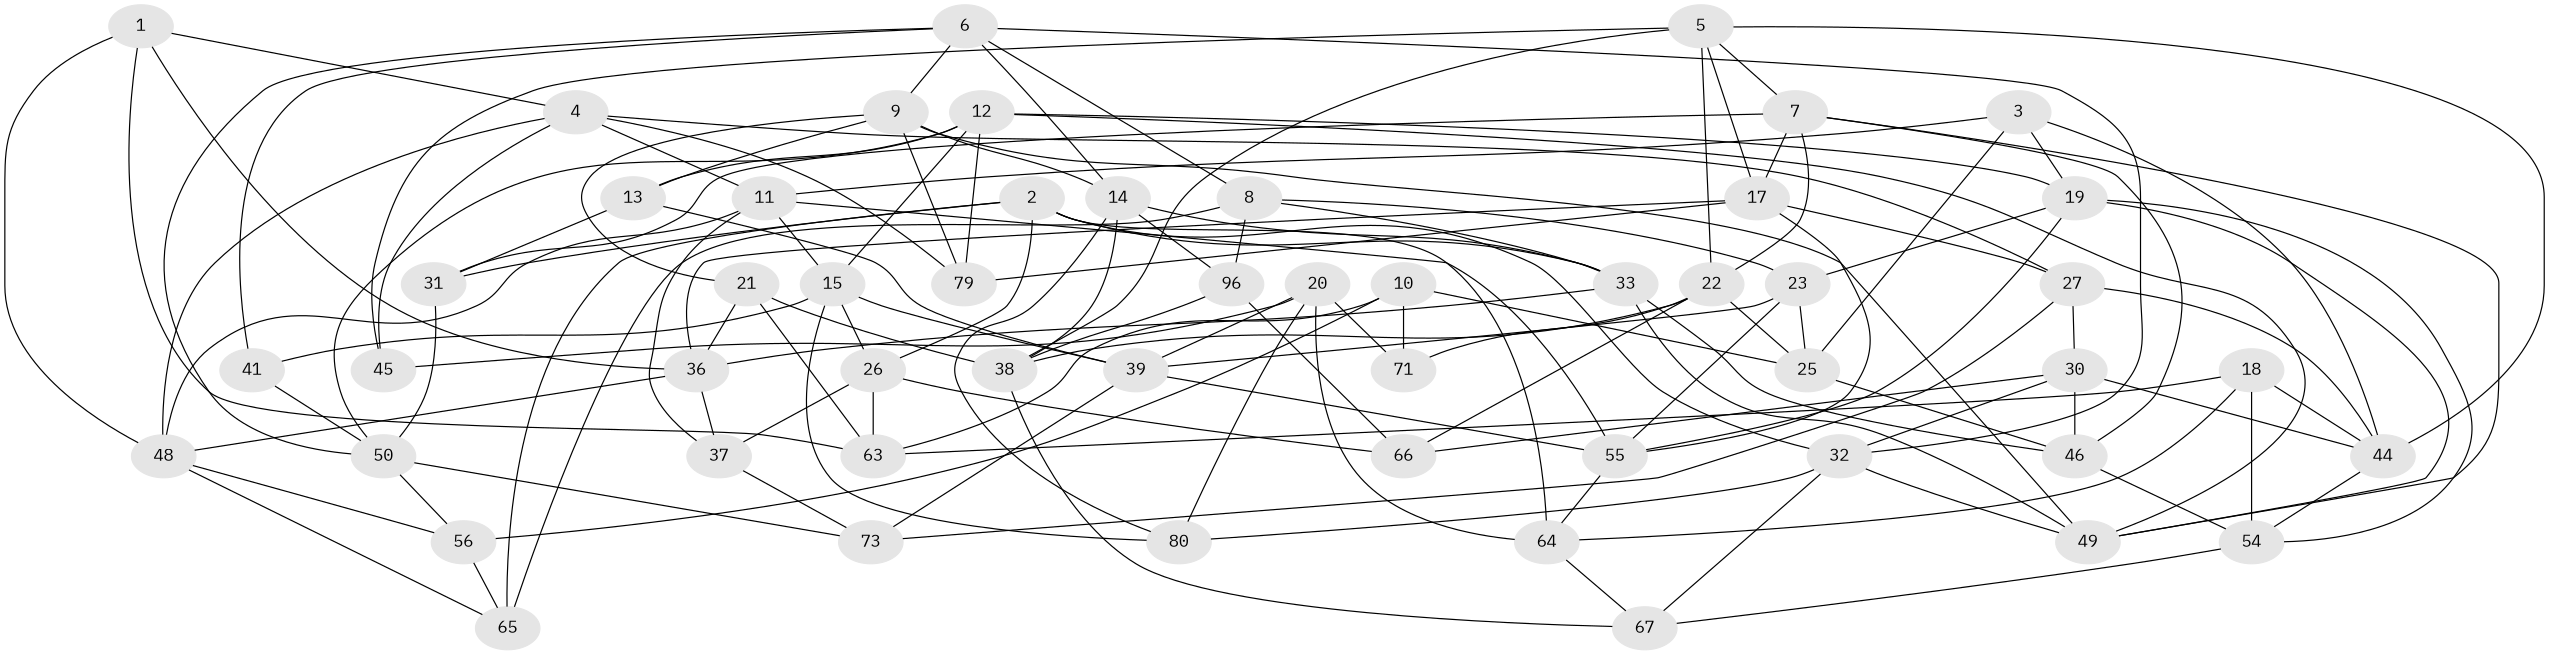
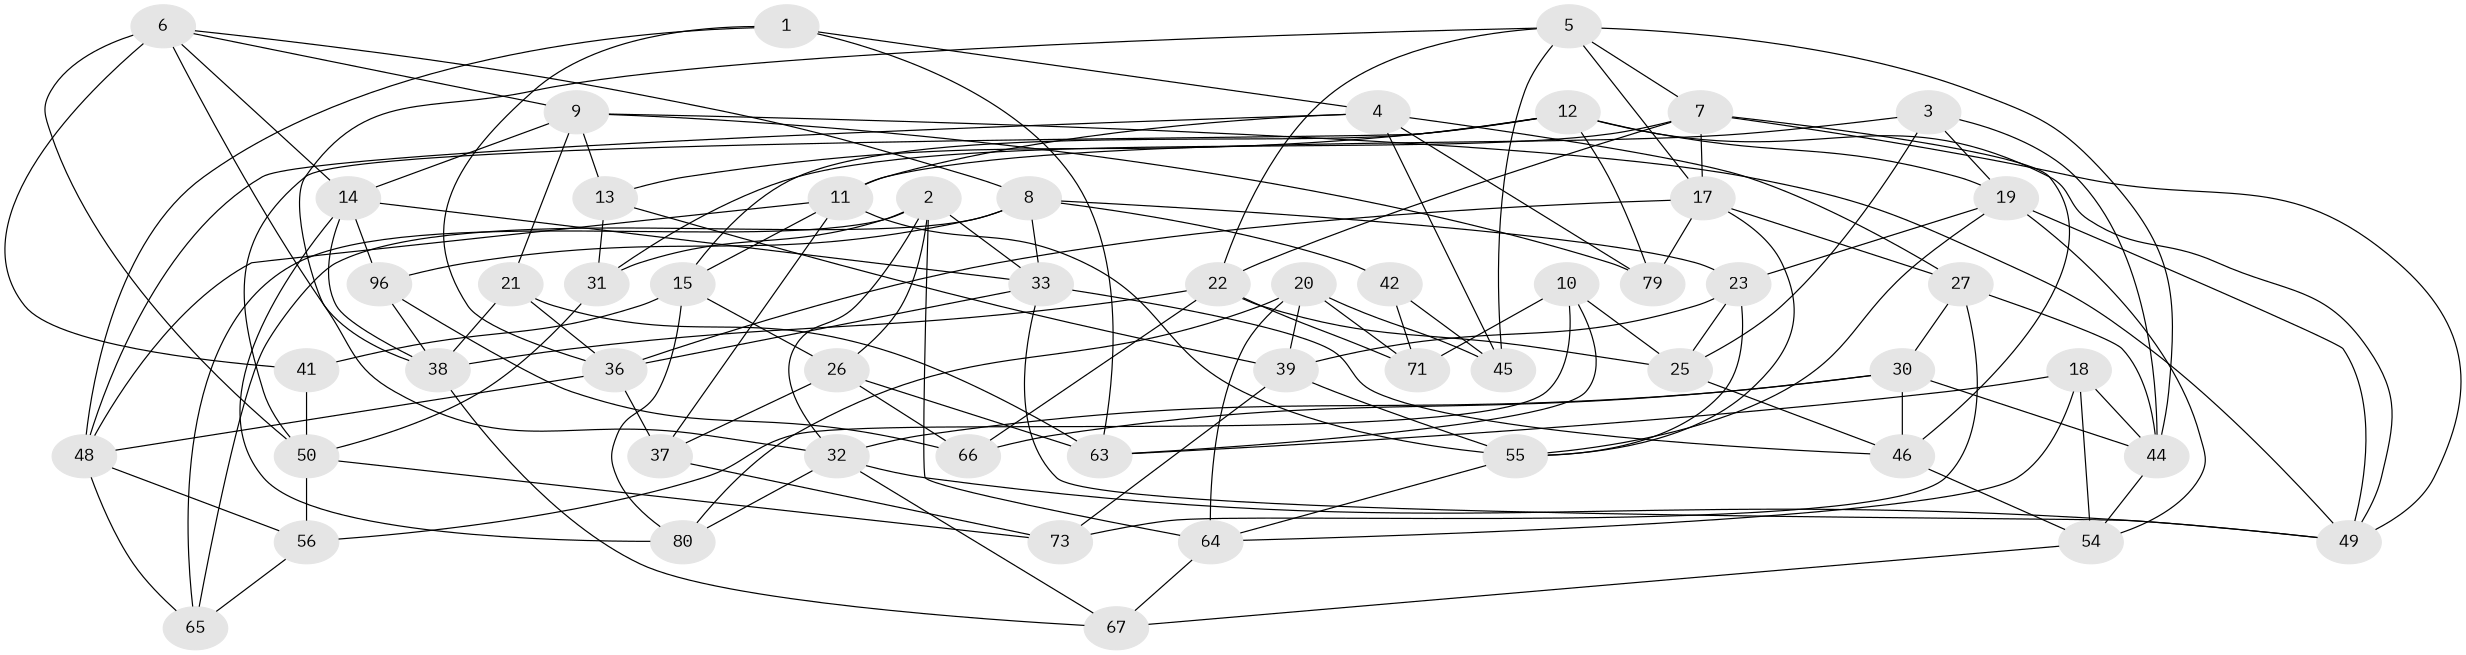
node "42": added
edge "15" -- "39": removed
